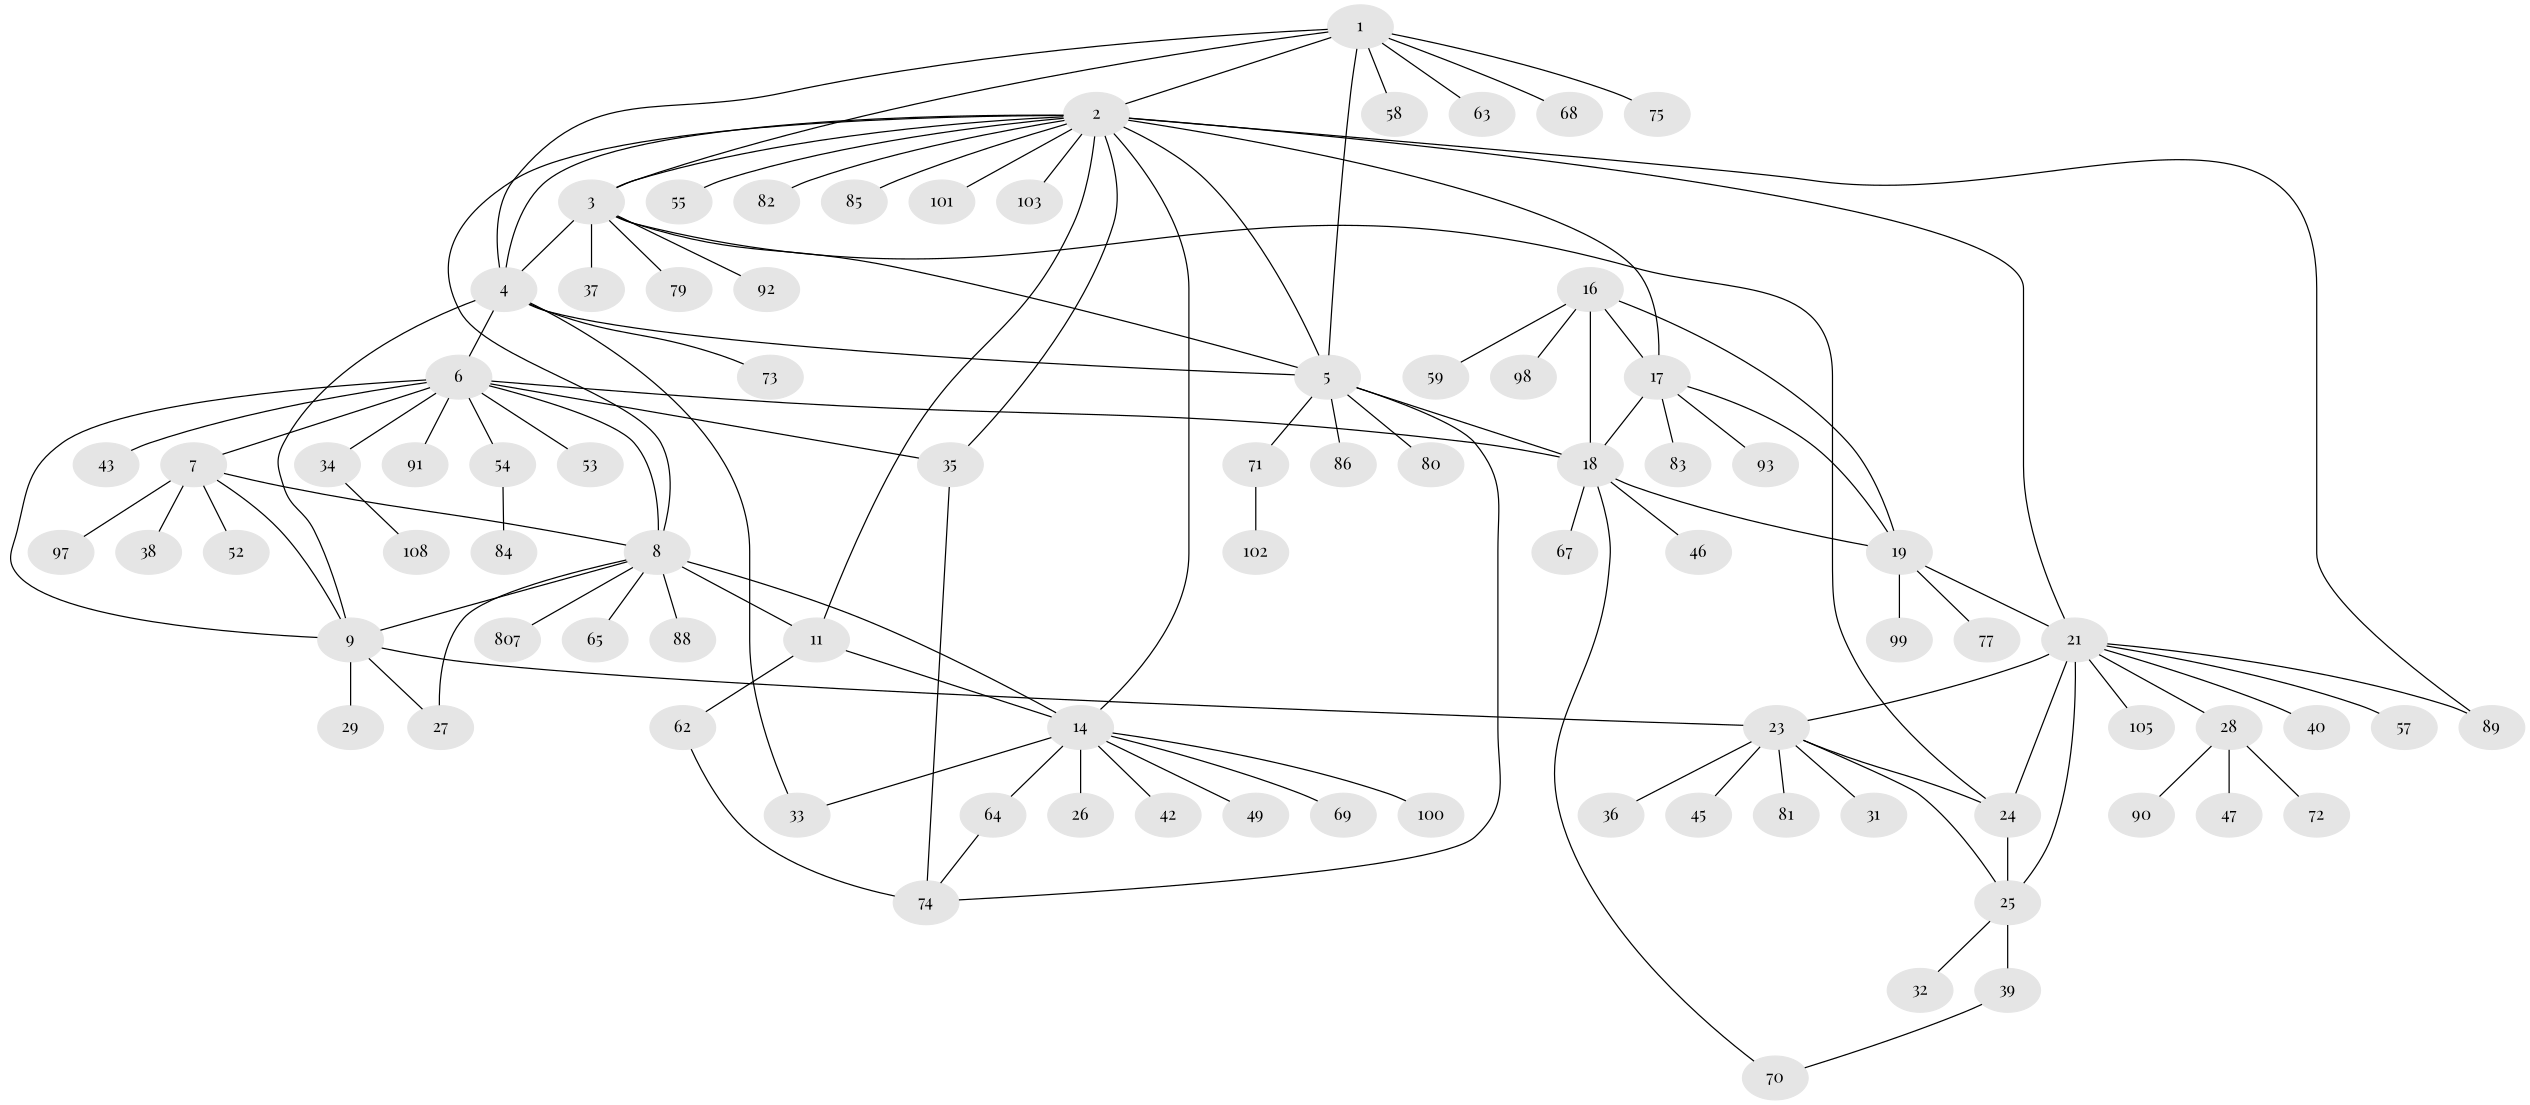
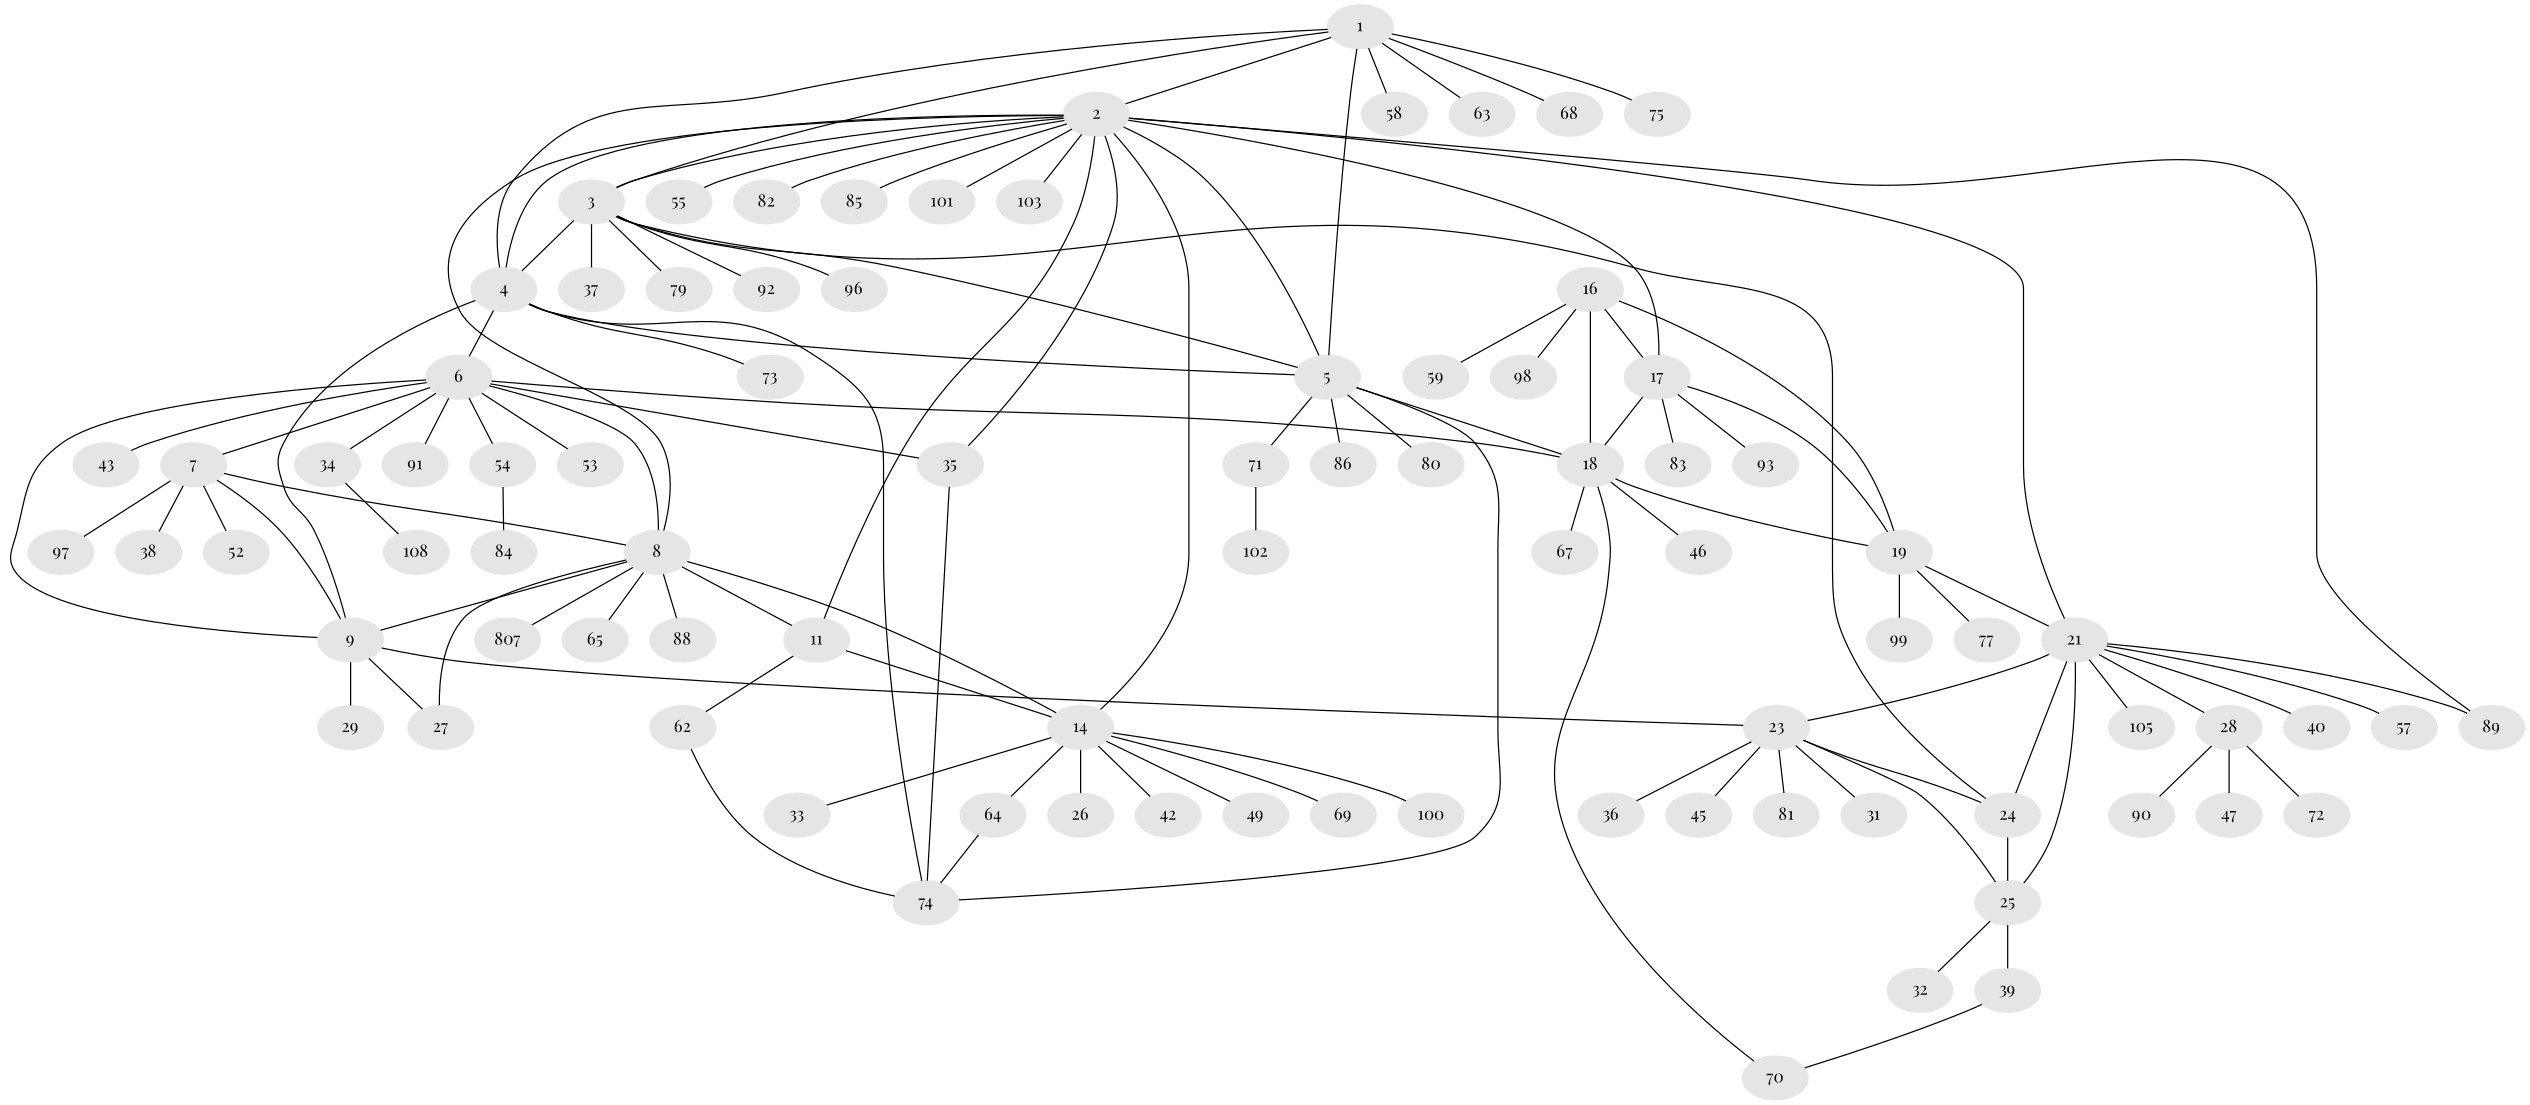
node "96": added
edge "4" -- "33": now "4" -- "74"
